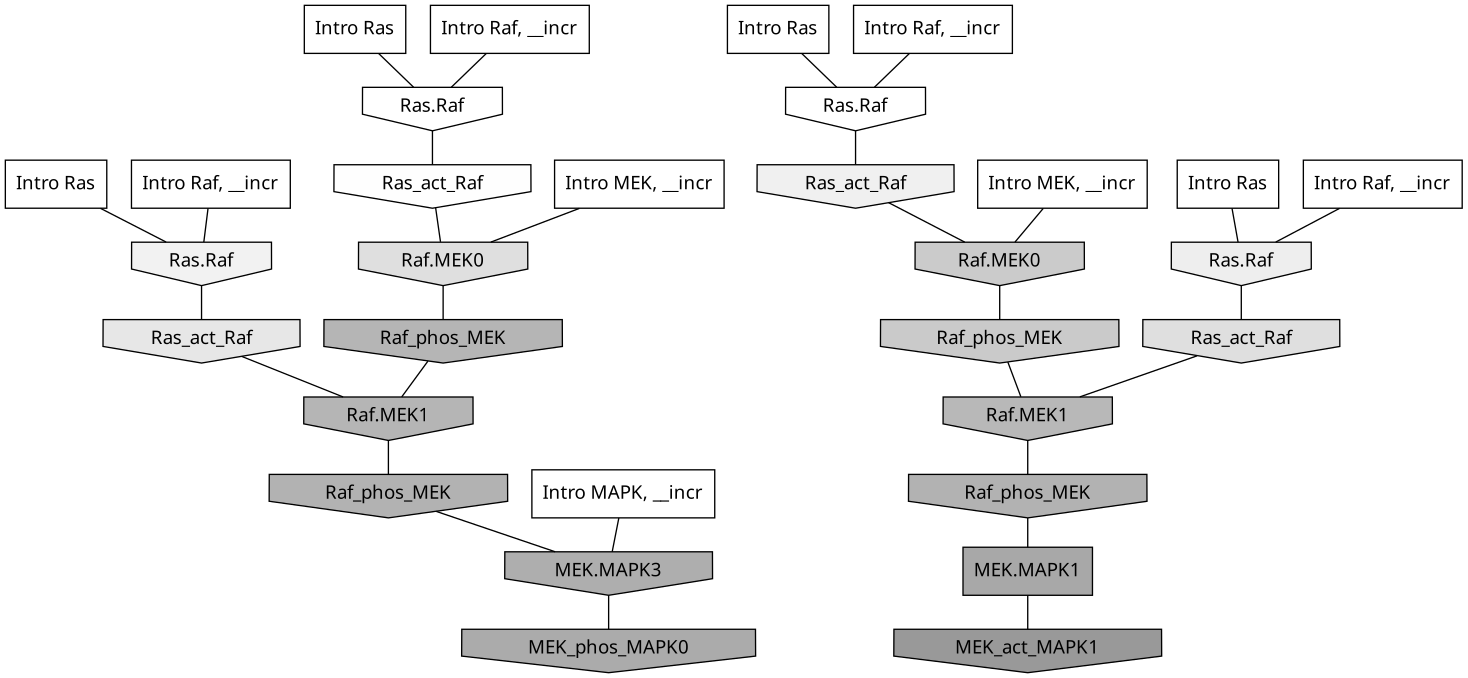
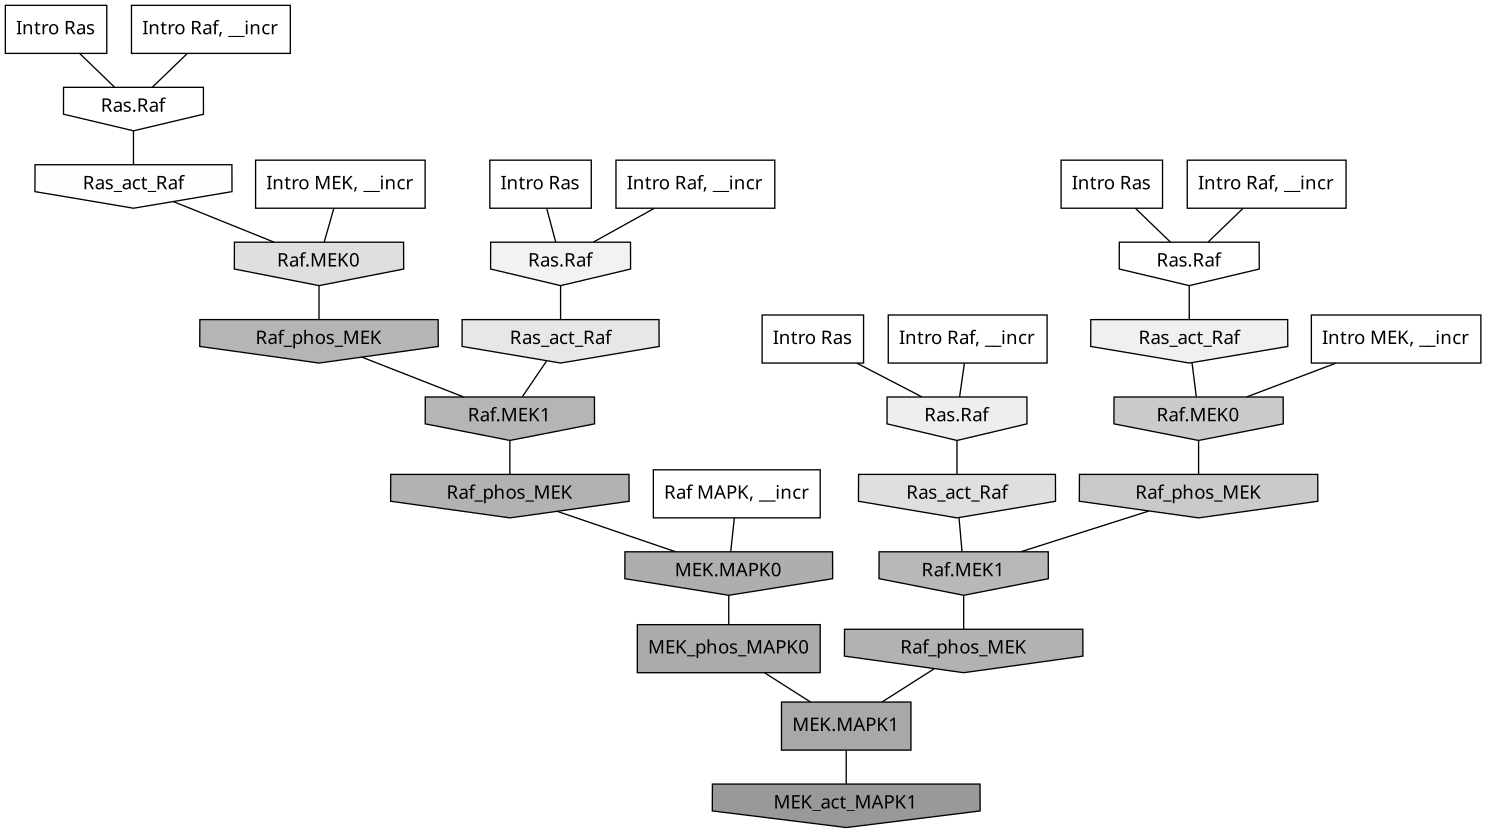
node "Intro MAPK, __incr": label "Intro MAPK, __incr" -> "Raf MAPK, __incr"
node "MEK.MAPK3": label "MEK.MAPK3" -> "MEK.MAPK0"
node "MEK_phos_MAPK0": shape invhouse -> box
edge "MEK_phos_MAPK0" -- "MEK.MAPK1": added
